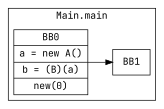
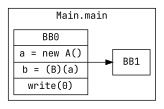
node "BB0": text "new(0)" -> "write(0)"
